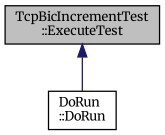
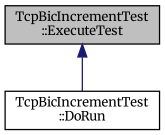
node "DoRun ::DoRun": label "DoRun ::DoRun" -> "TcpBicIncrementTest ::DoRun"
